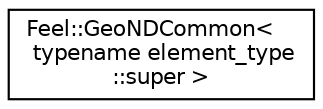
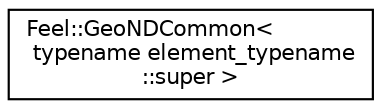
node "Feel::GeoNDCommon< typename element_type ::super >": label "Feel::GeoNDCommon< typename element_type ::super >" -> "Feel::GeoNDCommon< typename element_typename ::super >"
